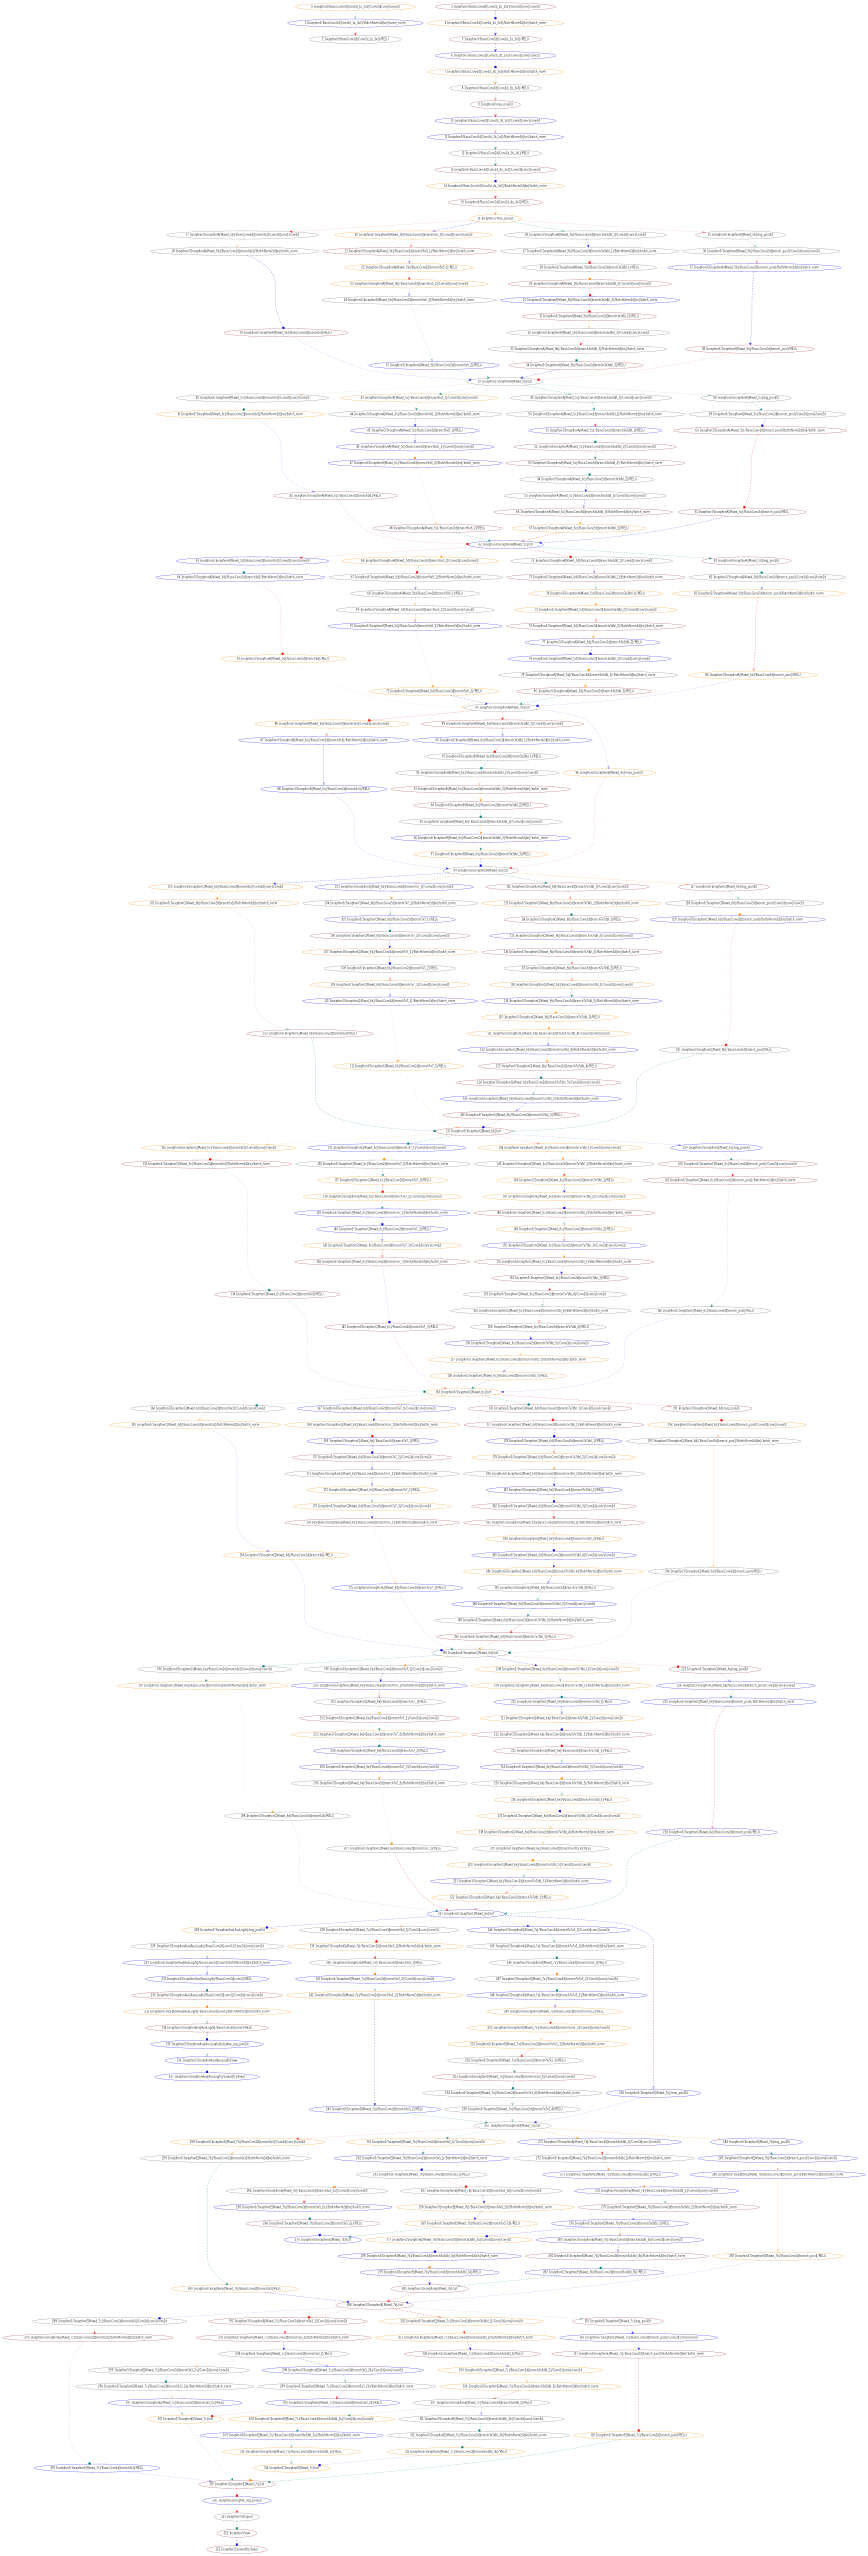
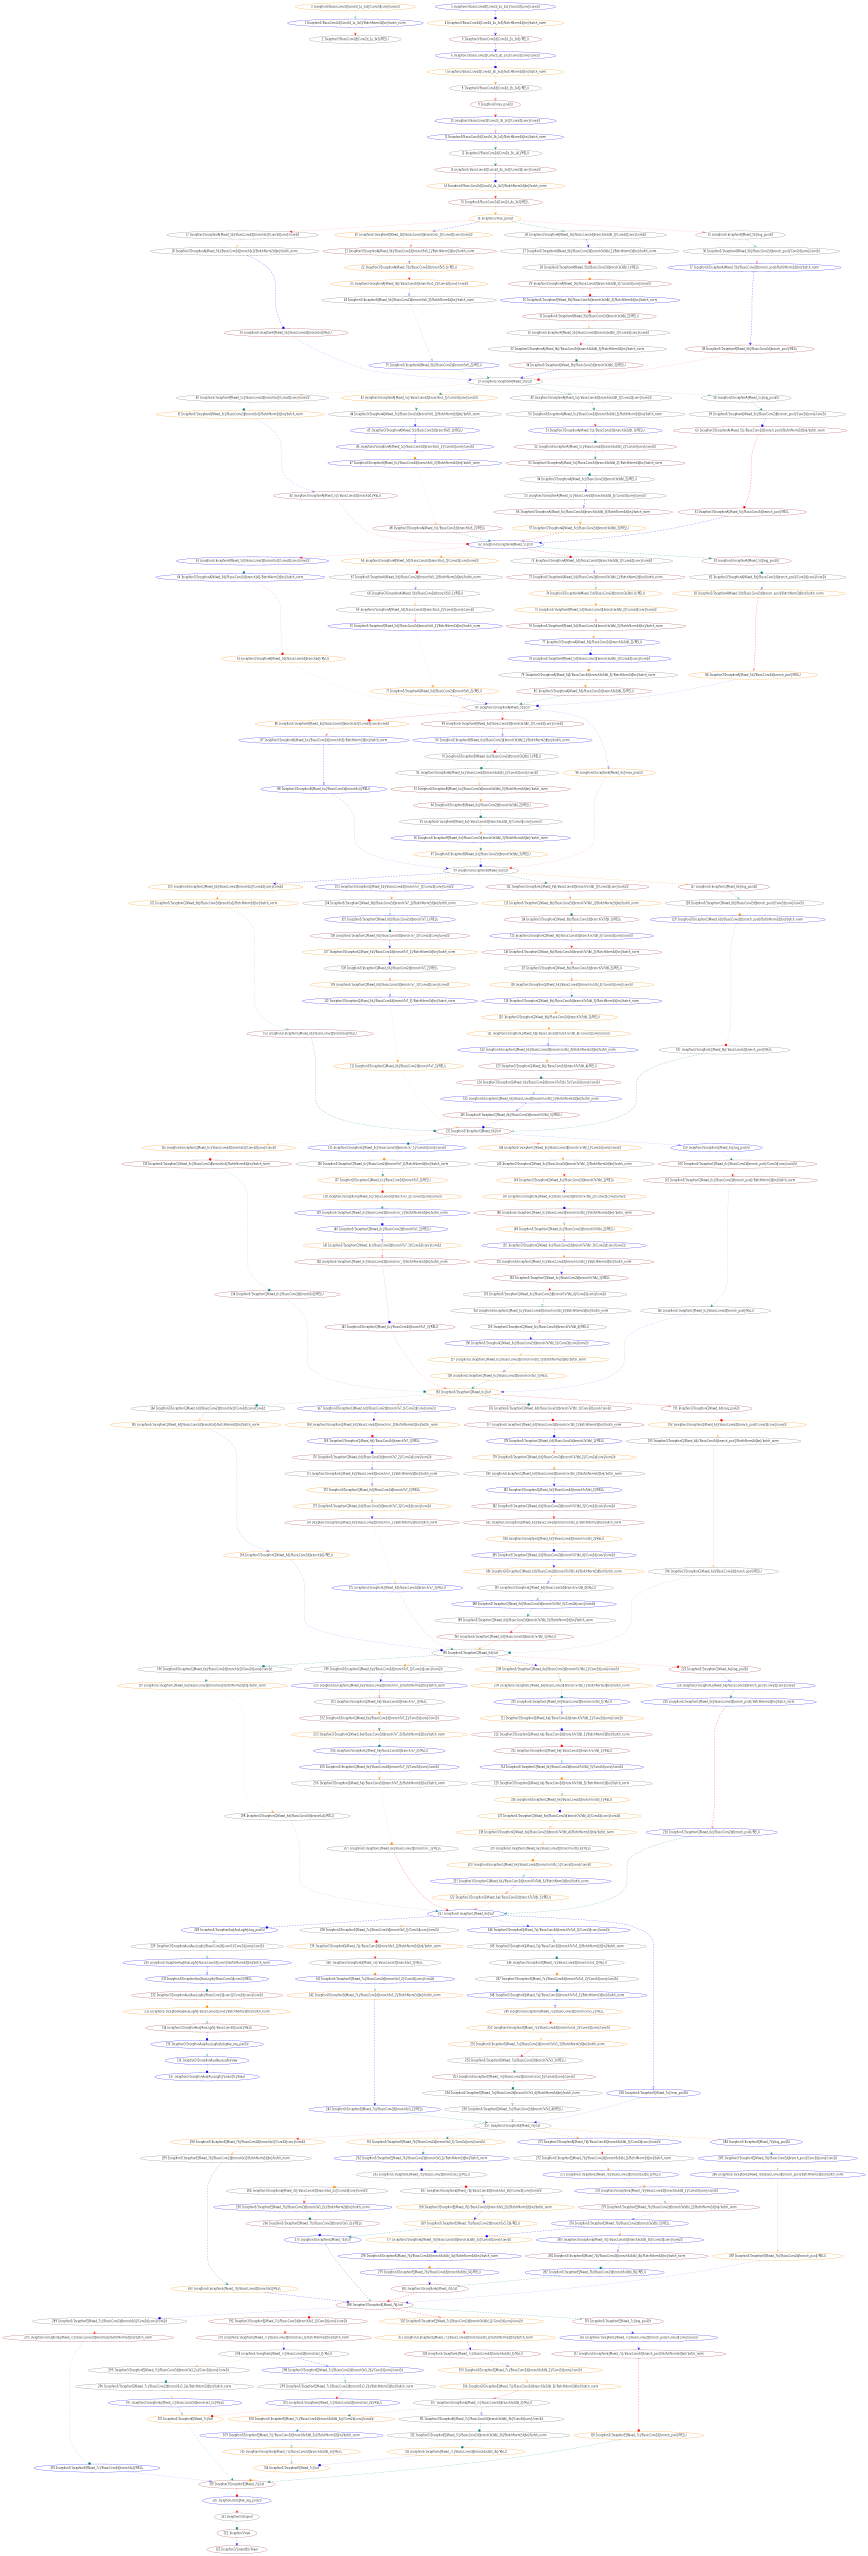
node "3 Inception3/BasicConv2d[Conv2d_2a_3x3]/Conv2d[conv]/conv2d": color brown -> blue
node "228 Inception3/InceptionAux[AuxLogits]/avg_pool2d": color darkorange -> blue
edge "270 Inception3/InceptionE[Mixed_7b]/cat" -> "288 Inception3/InceptionE[Mixed_7b]/cat": added
edge "288 Inception3/InceptionE[Mixed_7b]/cat" -> "315 Inception3/InceptionE[Mixed_7c]/avg_pool2d": style dotted -> dashed
edge "322 Inception3/view" -> "323 Inception3/Linear[fc]/linear": arrowhead box -> vee
